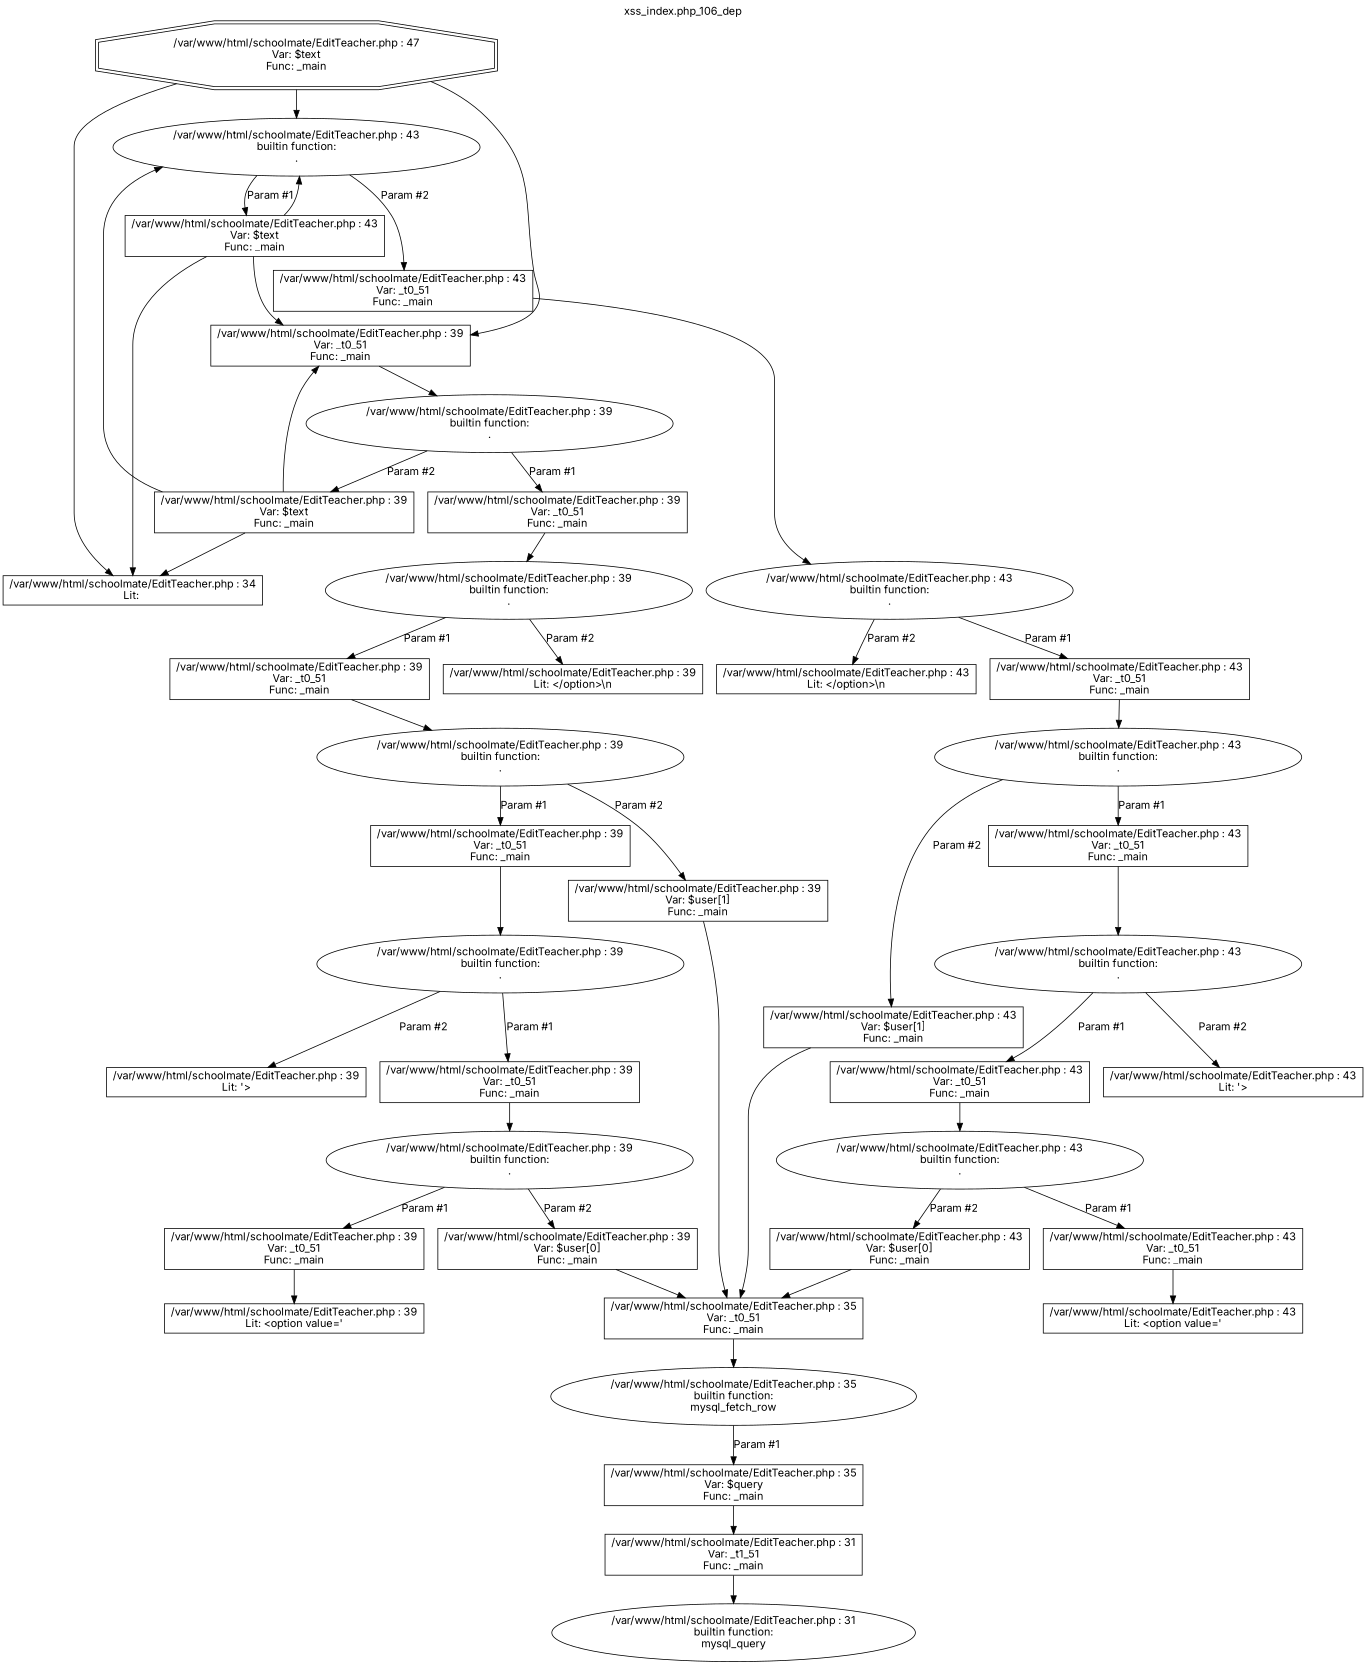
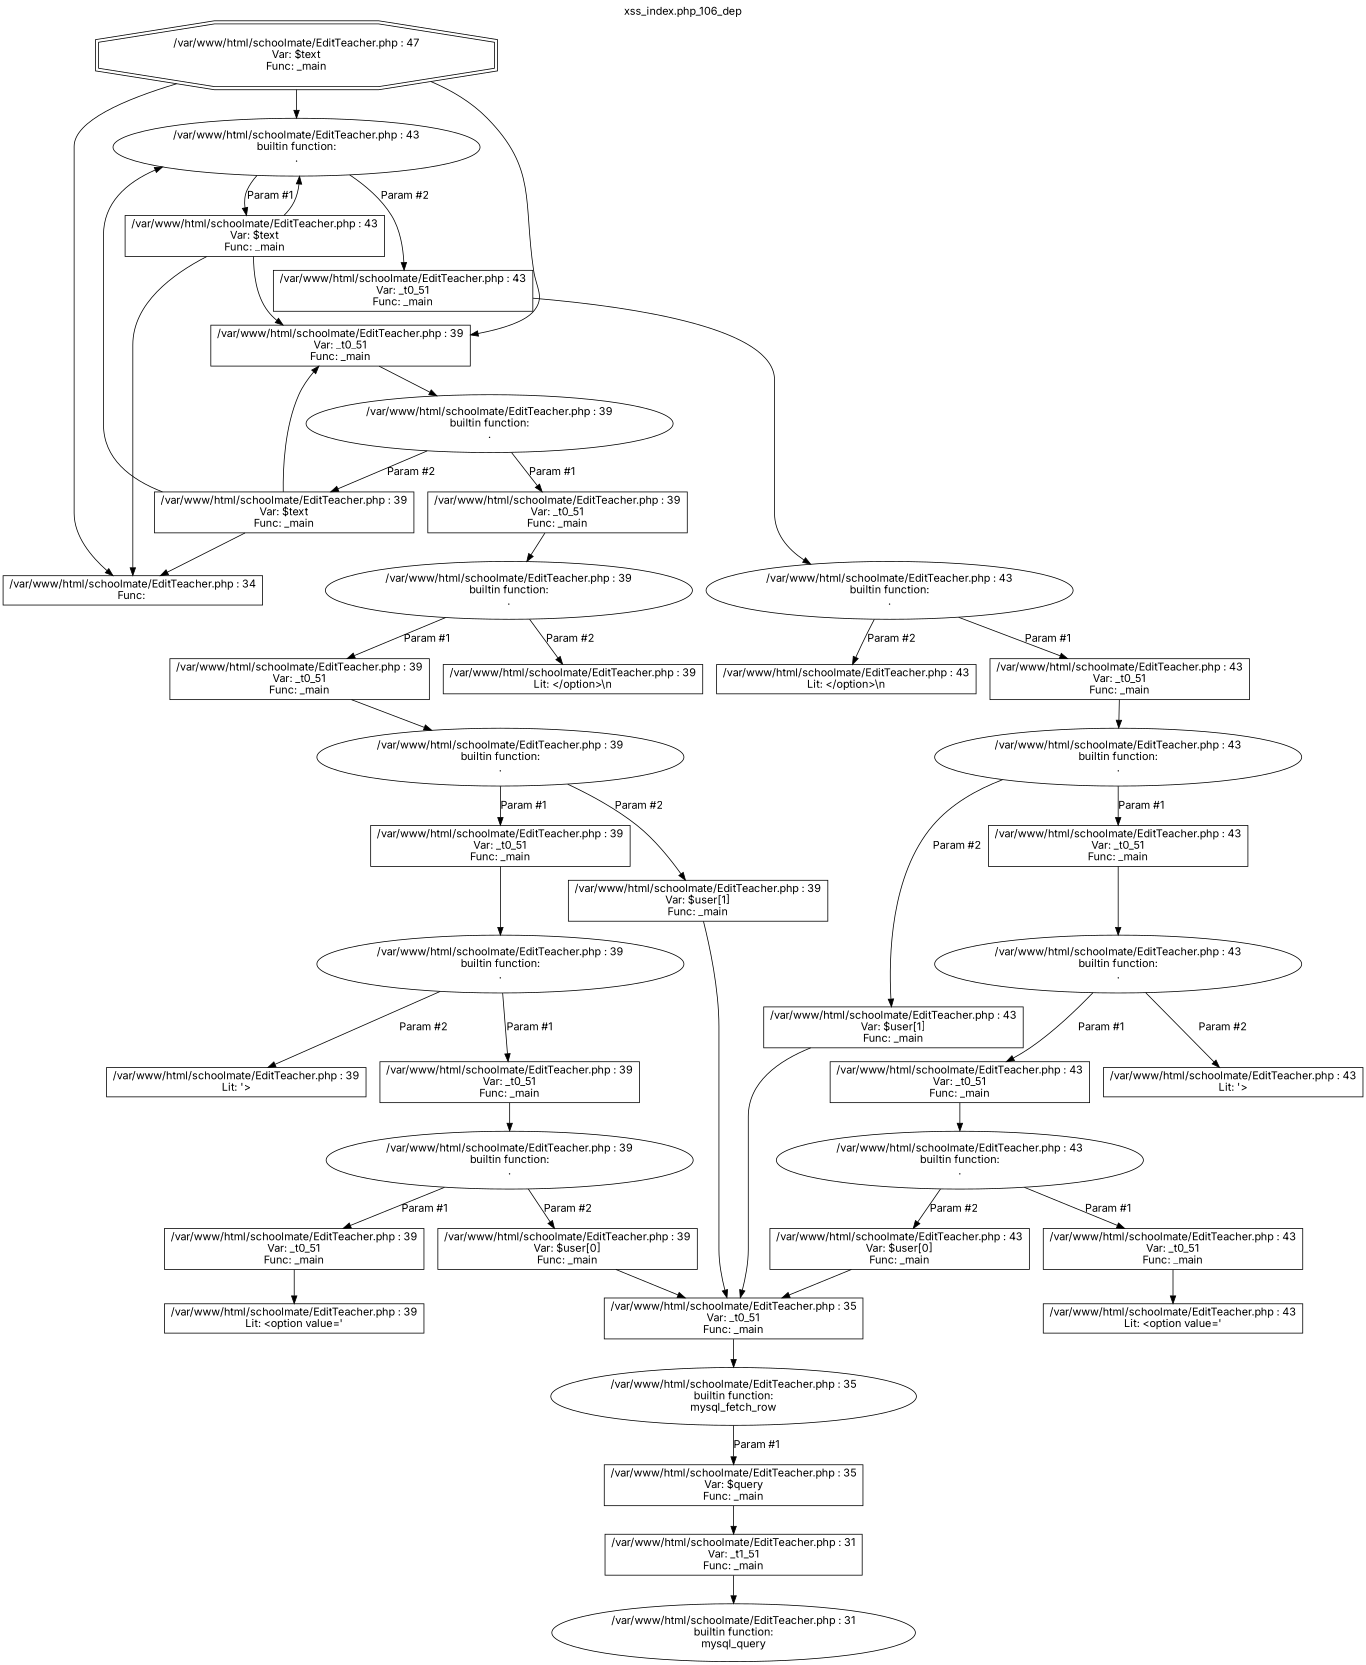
node "/var/www/html/schoolmate/EditTeacher.php : 34 Lit:": label "/var/www/html/schoolmate/EditTeacher.php : 34 Lit:" -> "/var/www/html/schoolmate/EditTeacher.php : 34 Func:"
